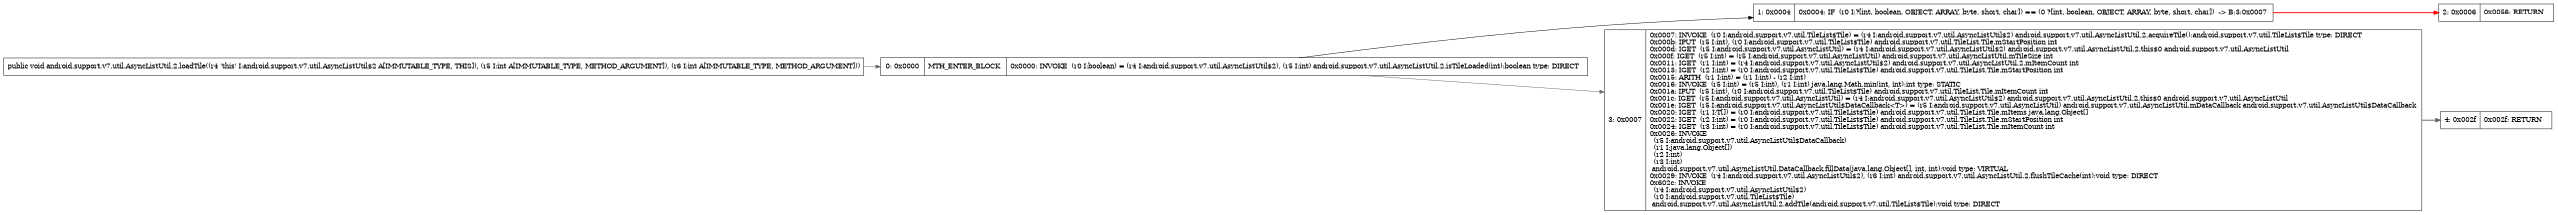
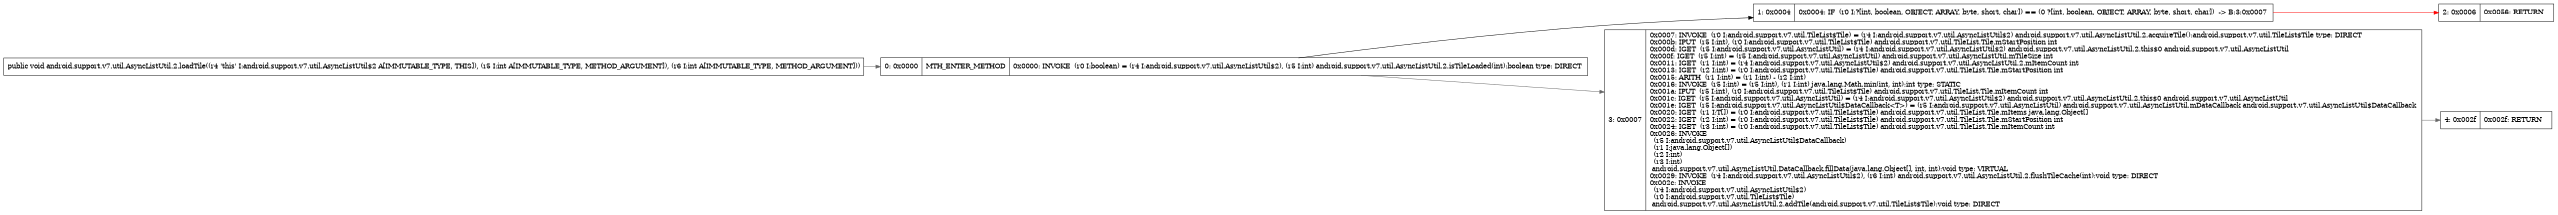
edge "1: 0x0004" -> "2: 0x0006": style bold -> solid
node "0: 0x0000": text "MTH_ENTER_BLOCK" -> "MTH_ENTER_METHOD"
edge "3: 0x0007" -> "4: 0x002f": style bold -> solid
node "3: 0x0007": text "0x602c: INVOKE" -> "0x002c: INVOKE"
